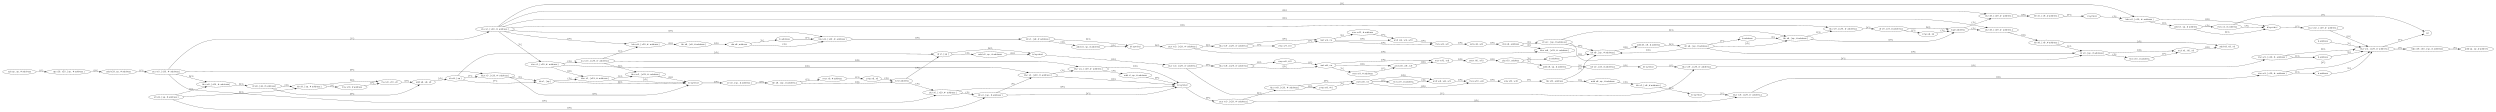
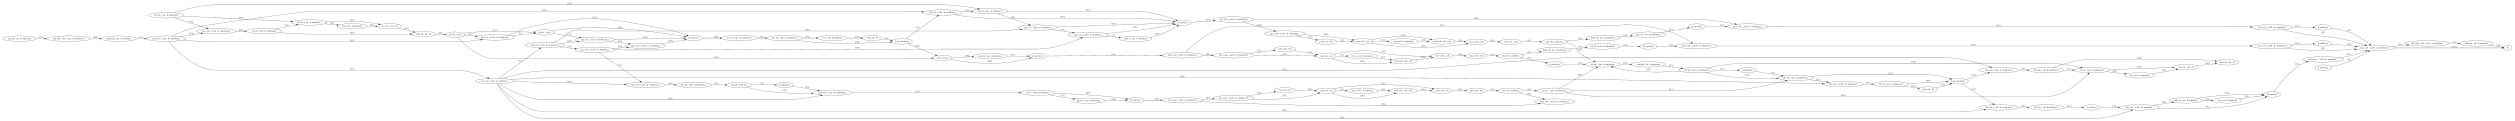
edge "mov x2 , # address" -> "ret": now "add sp , sp , # address" -> "ret"
